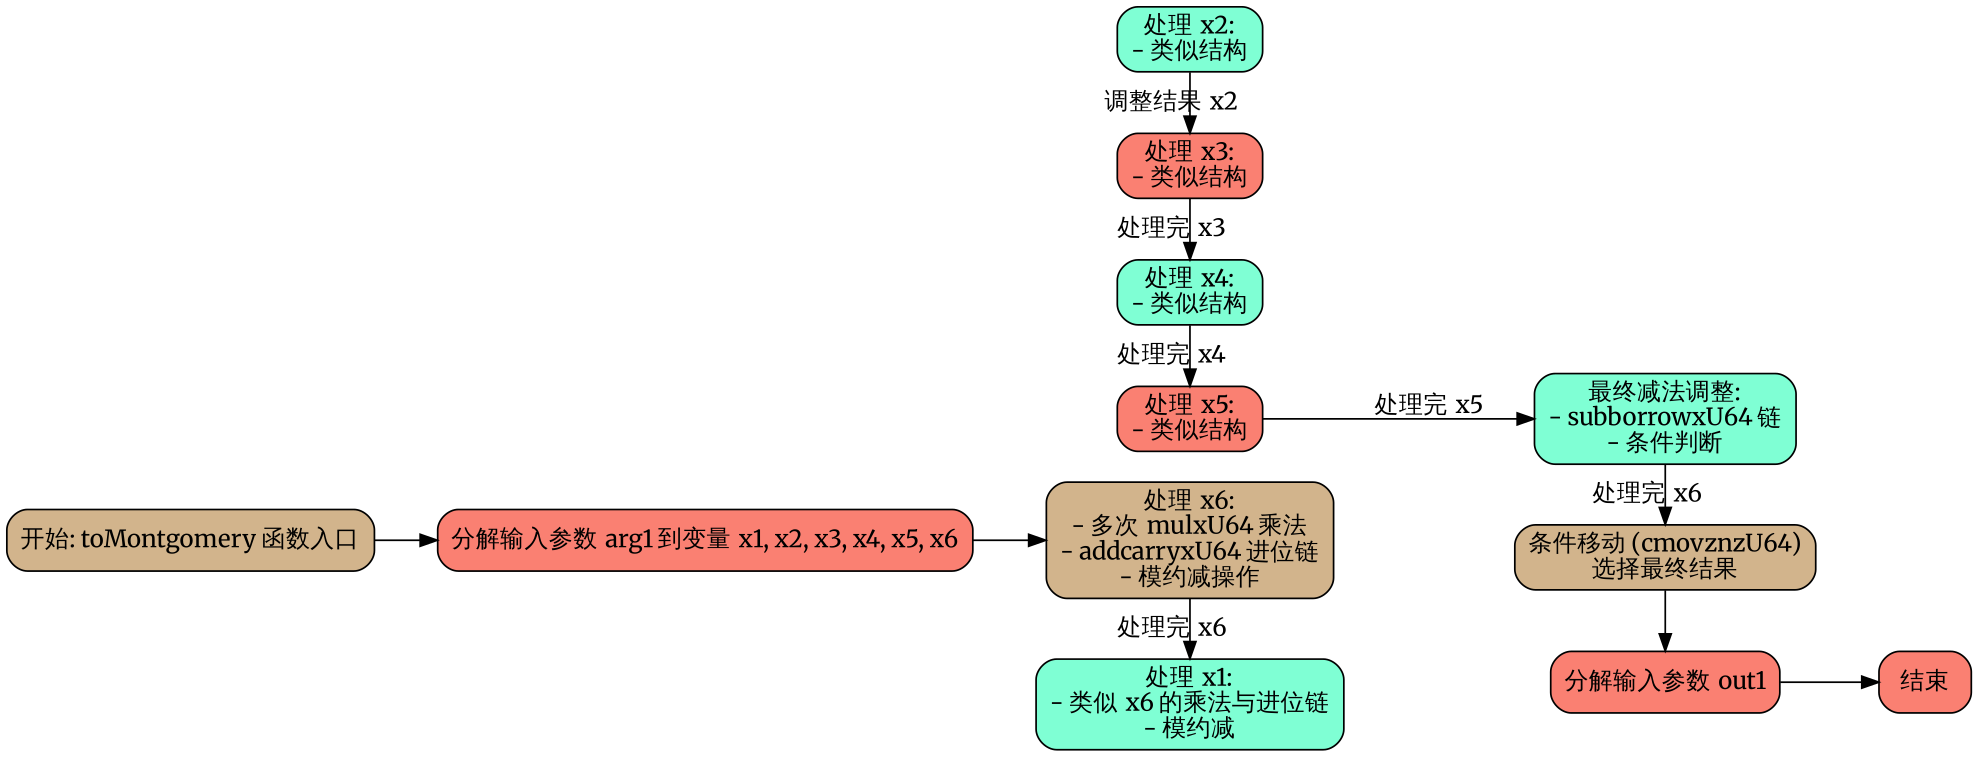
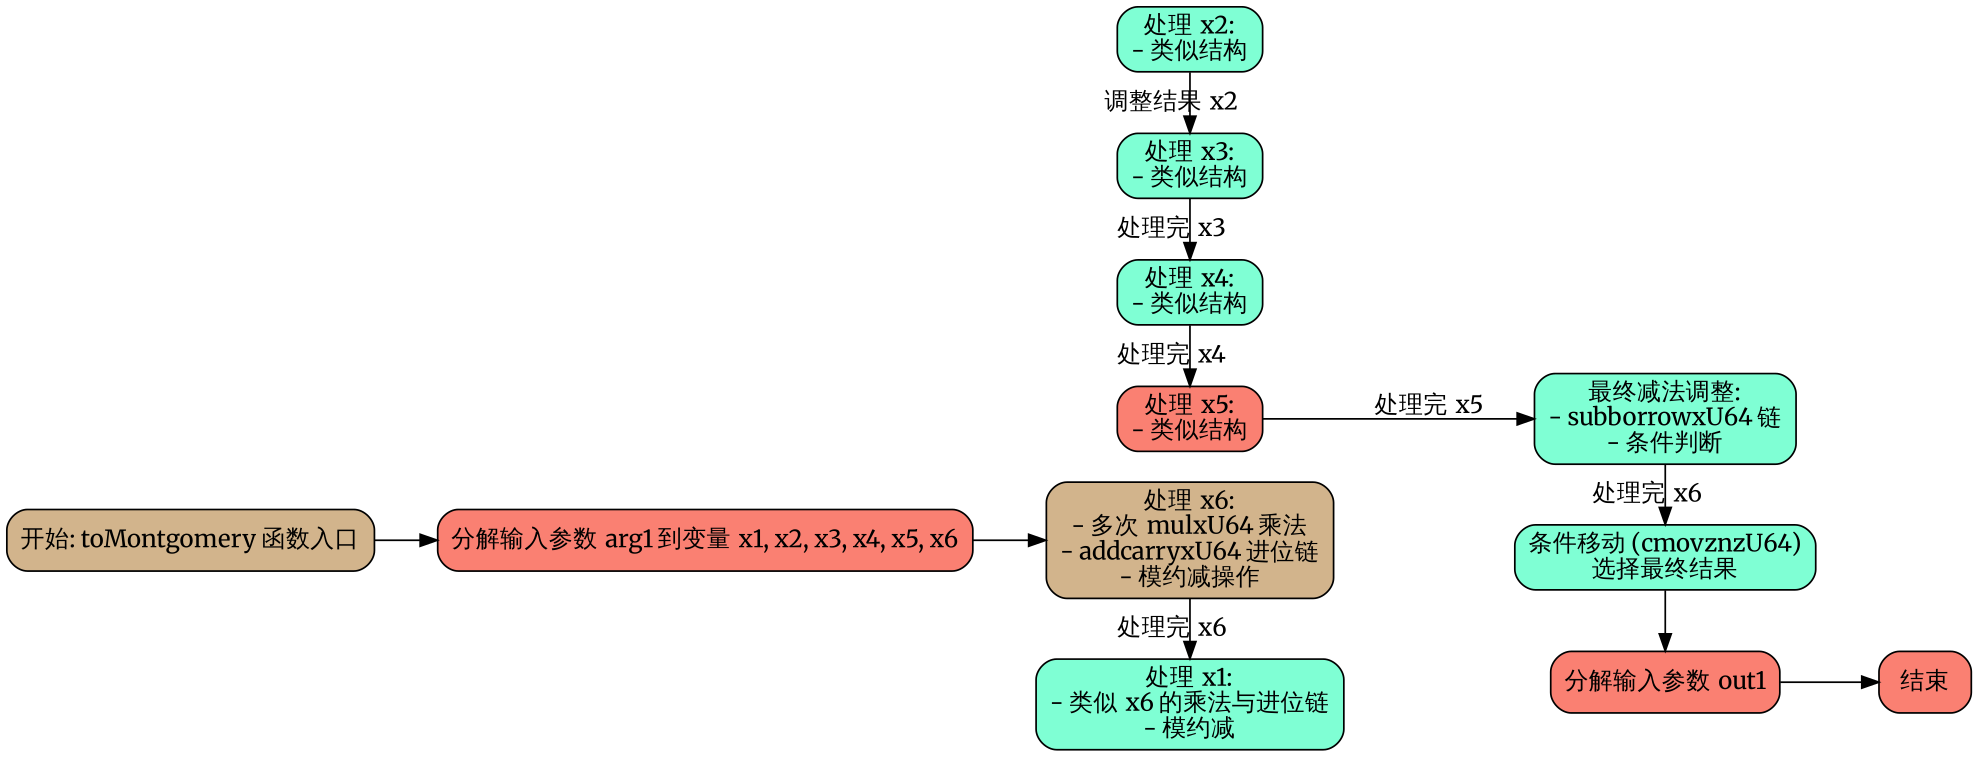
node "处理 x3: - 类似结构": fillcolor salmon -> aquamarine
node "条件移动 (cmovznzU64) 选择最终结果": fillcolor tan -> aquamarine
